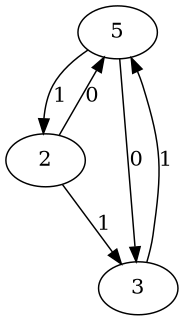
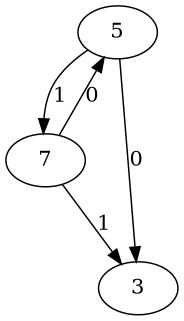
node "2": label "2" -> "7"
edge "3" -> "5": removed, label "1"
